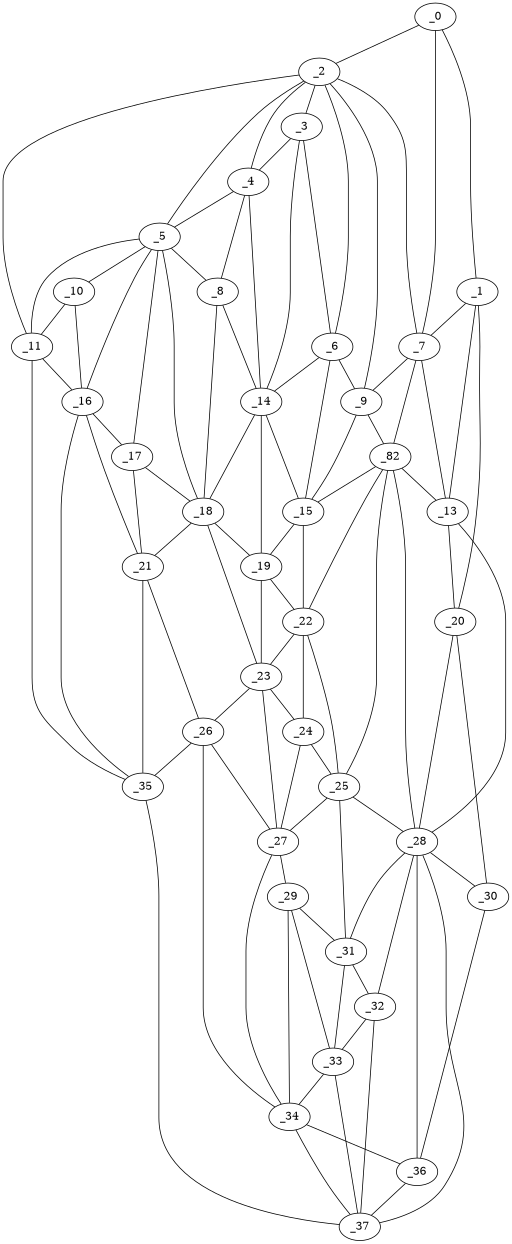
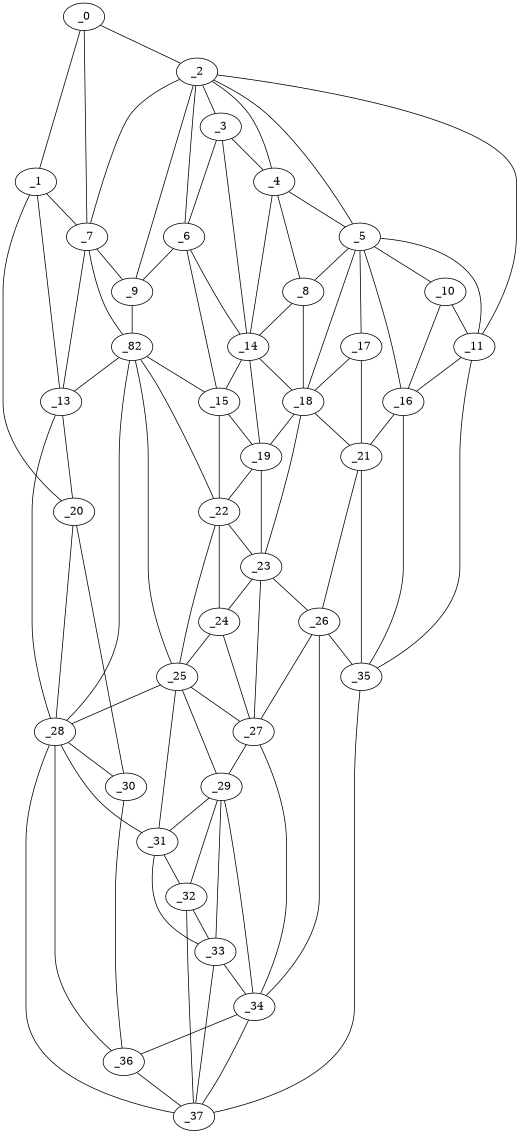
edge "_16" -- "_17": removed
edge "_9" -- "_15": removed
edge "_25" -- "_29": added
edge "_28" -- "_32": now "_29" -- "_32"
